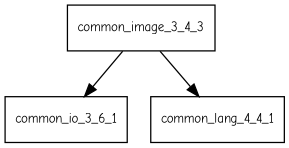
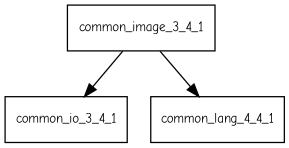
node "common_image_3_4_3": label "common_image_3_4_3" -> "common_image_3_4_1"
node "common_io_3_6_1": label "common_io_3_6_1" -> "common_io_3_4_1"
